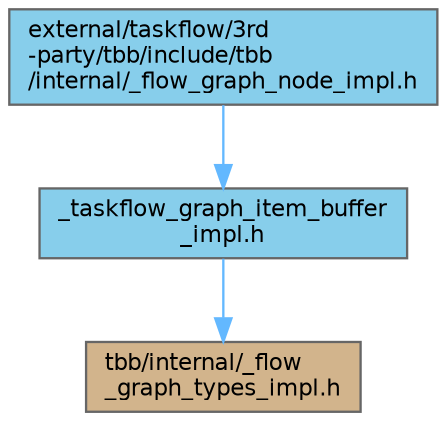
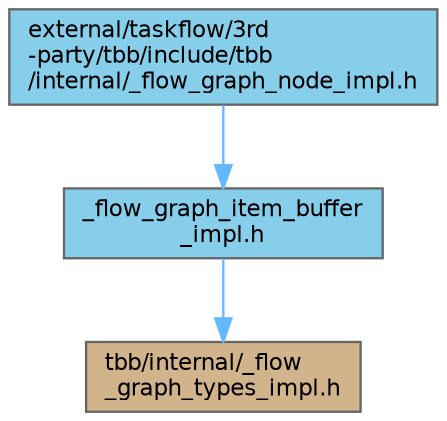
node "_taskflow_graph_item_buffer _impl.h": label "_taskflow_graph_item_buffer _impl.h" -> "_flow_graph_item_buffer _impl.h"
